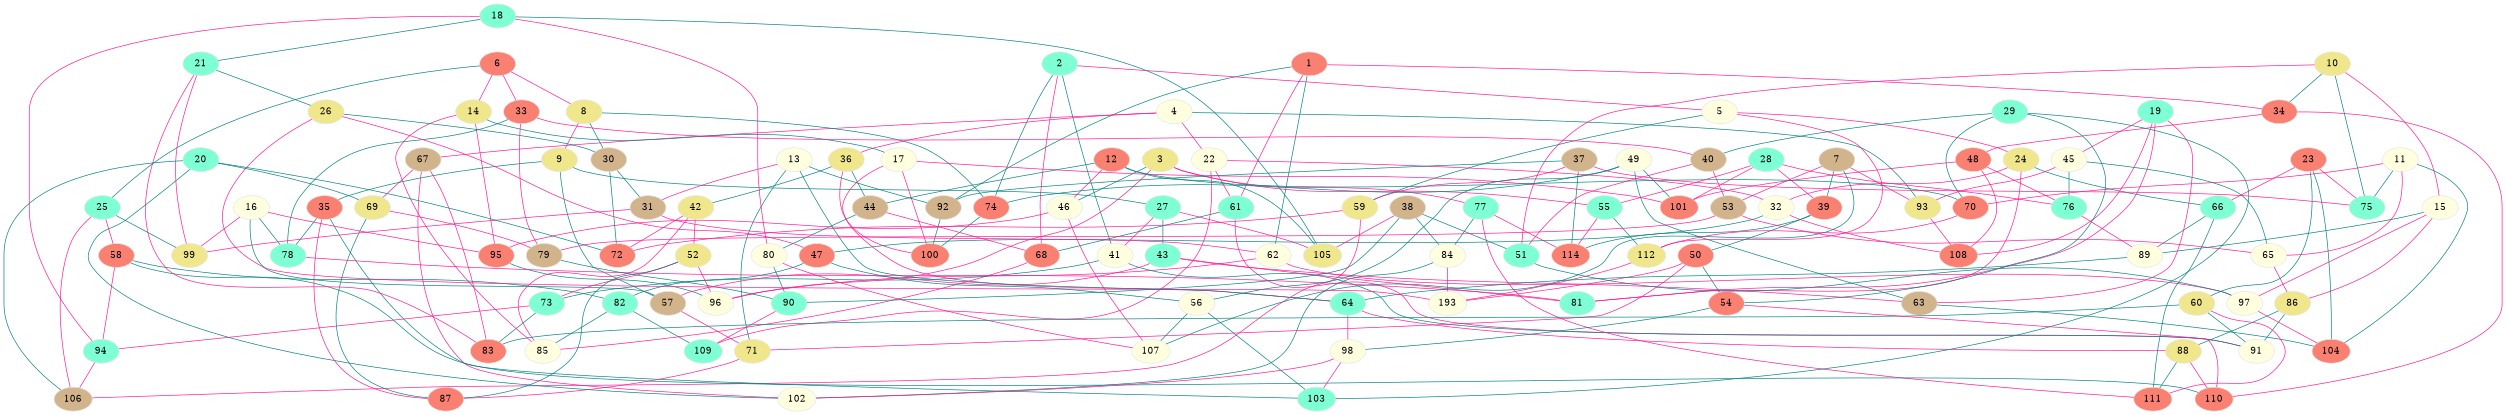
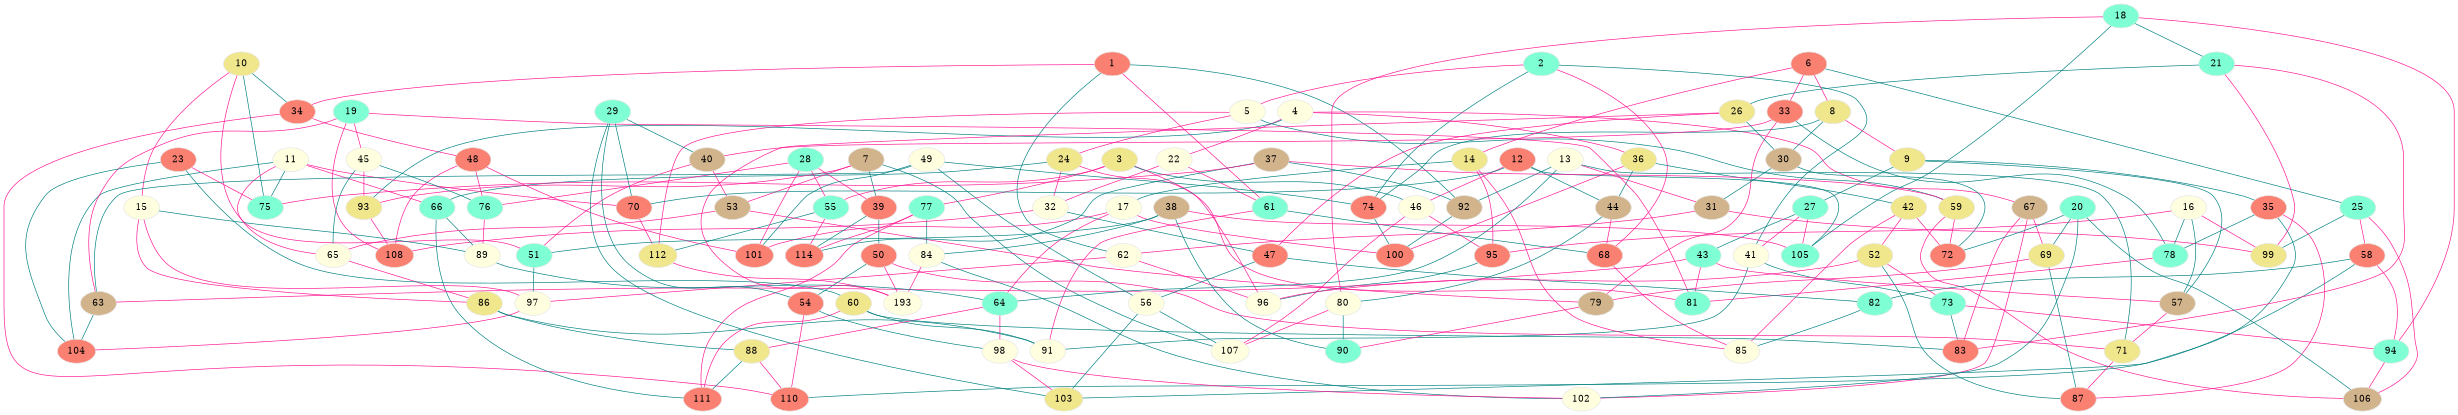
edge "23" -- "66": now "11" -- "66"
node "105": fillcolor khaki -> aquamarine
edge "79" -- "90": color teal -> deeppink
node "109": removed
node "103": fillcolor aquamarine -> khaki
